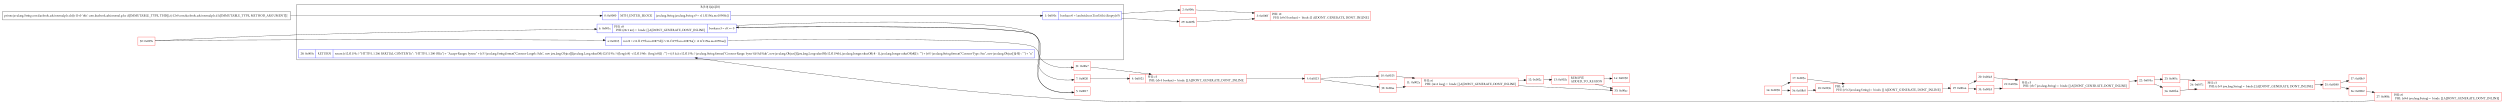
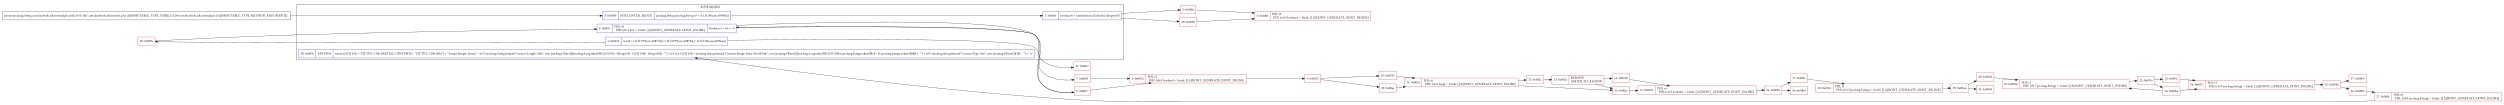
edge "30: 0x009e" -> "4: 0x0015": reversed
edge "31: 0x00a7" -> "8: 0x0021": now "5: 0x0017" -> "8: 0x0021"
edge "35: 0x00b3" -> "21: 0x0056": now "36: 0x00b6" -> "21: 0x0056"
node "15: 0x0031": added
edge "34: 0x00b0" -> "18: 0x003c": removed
